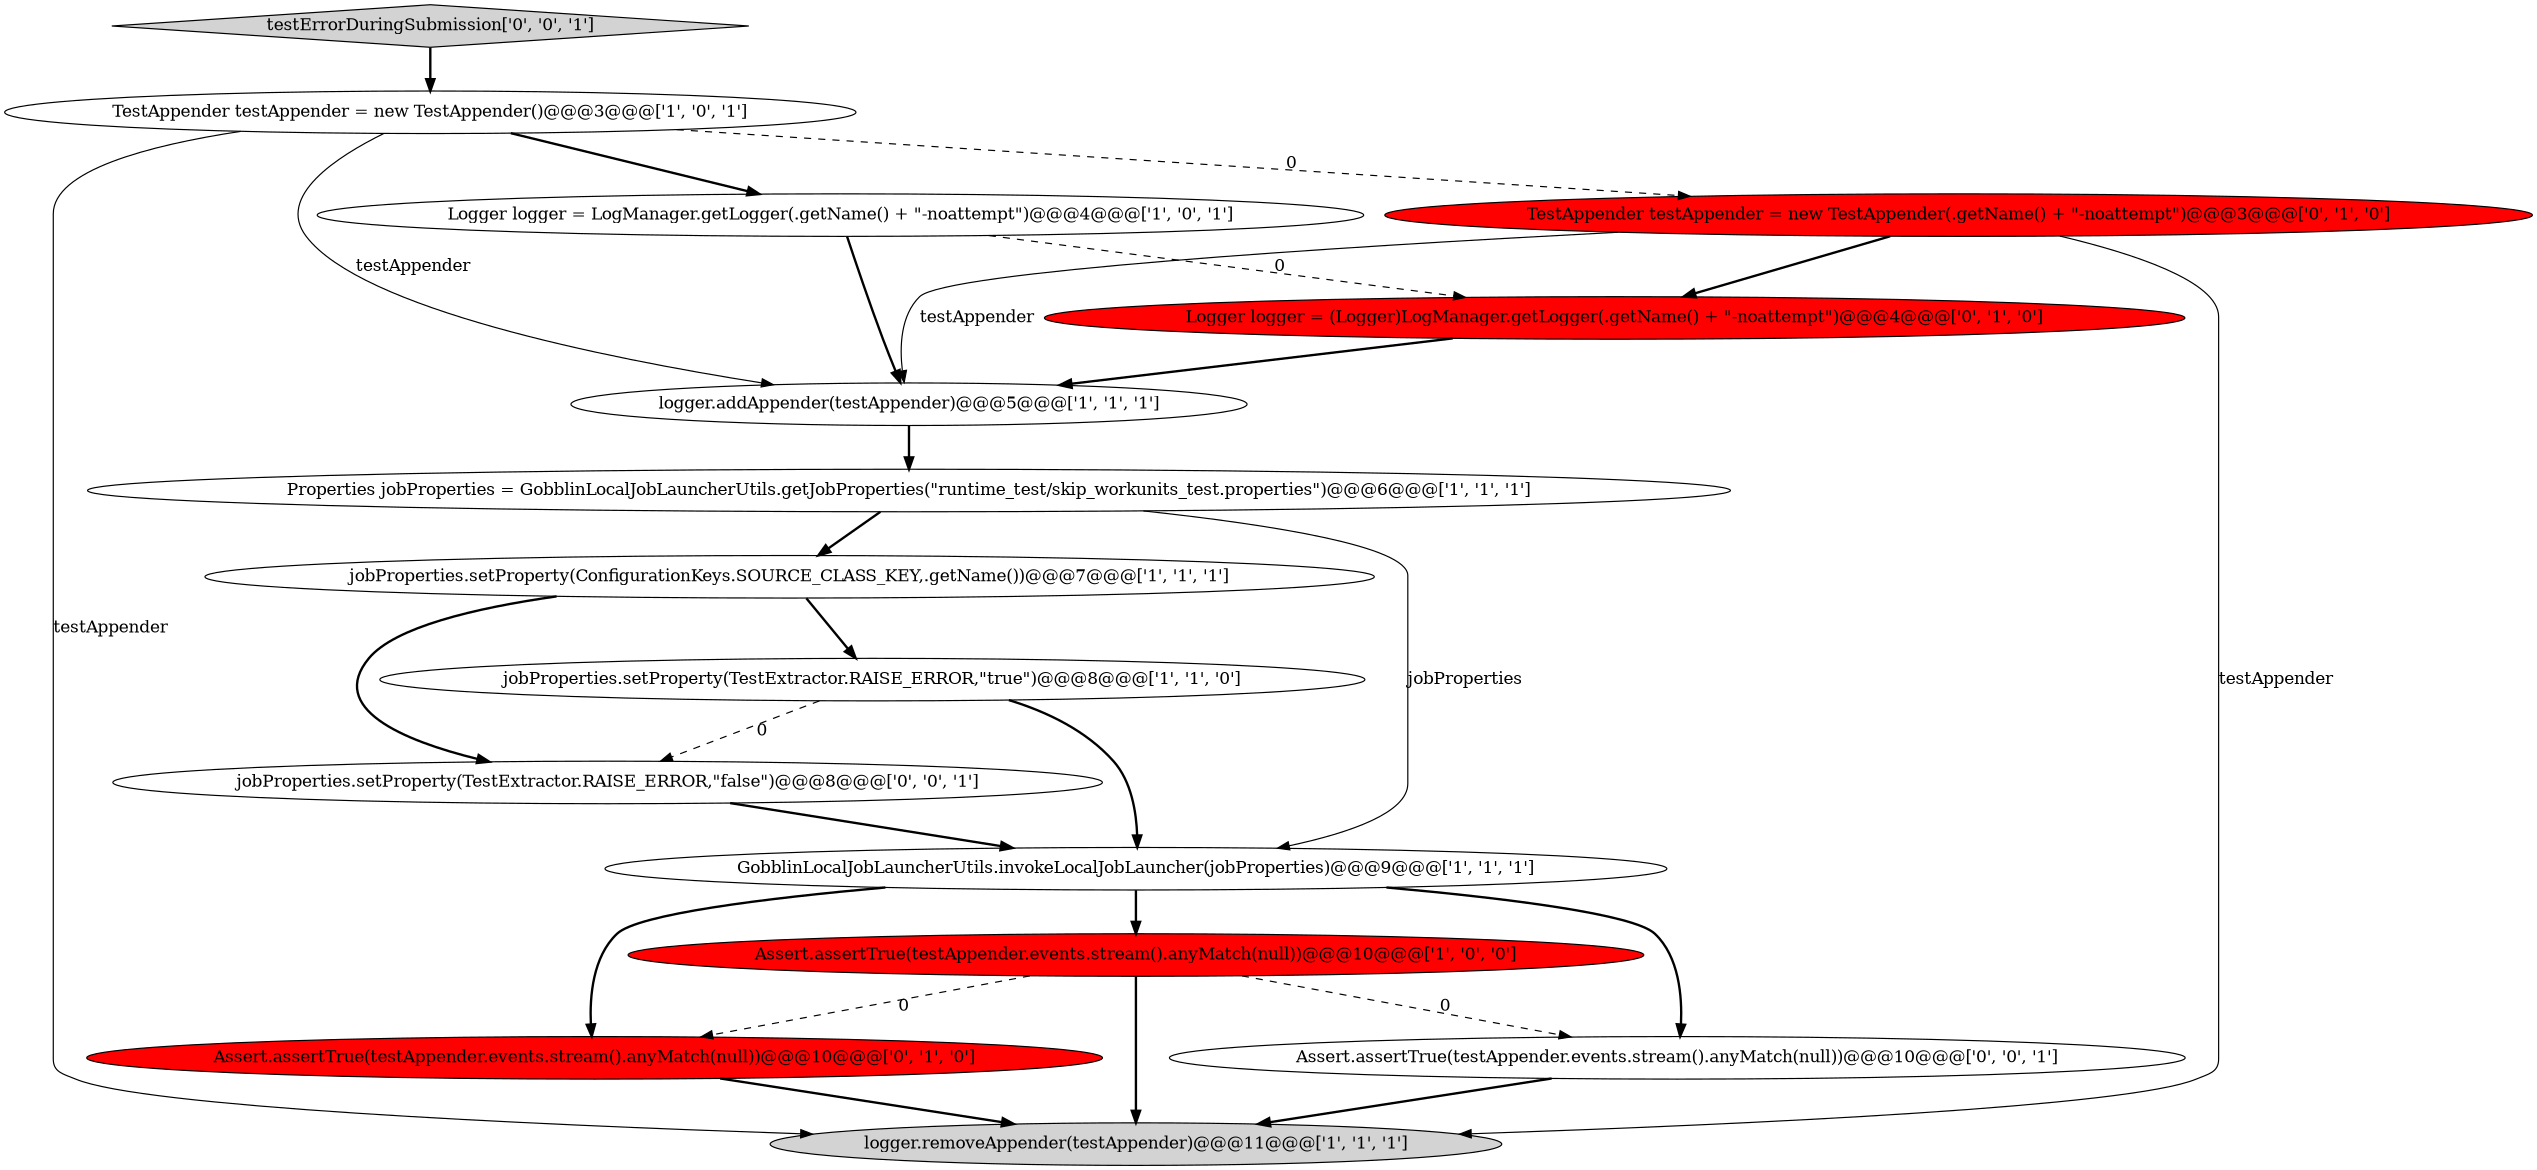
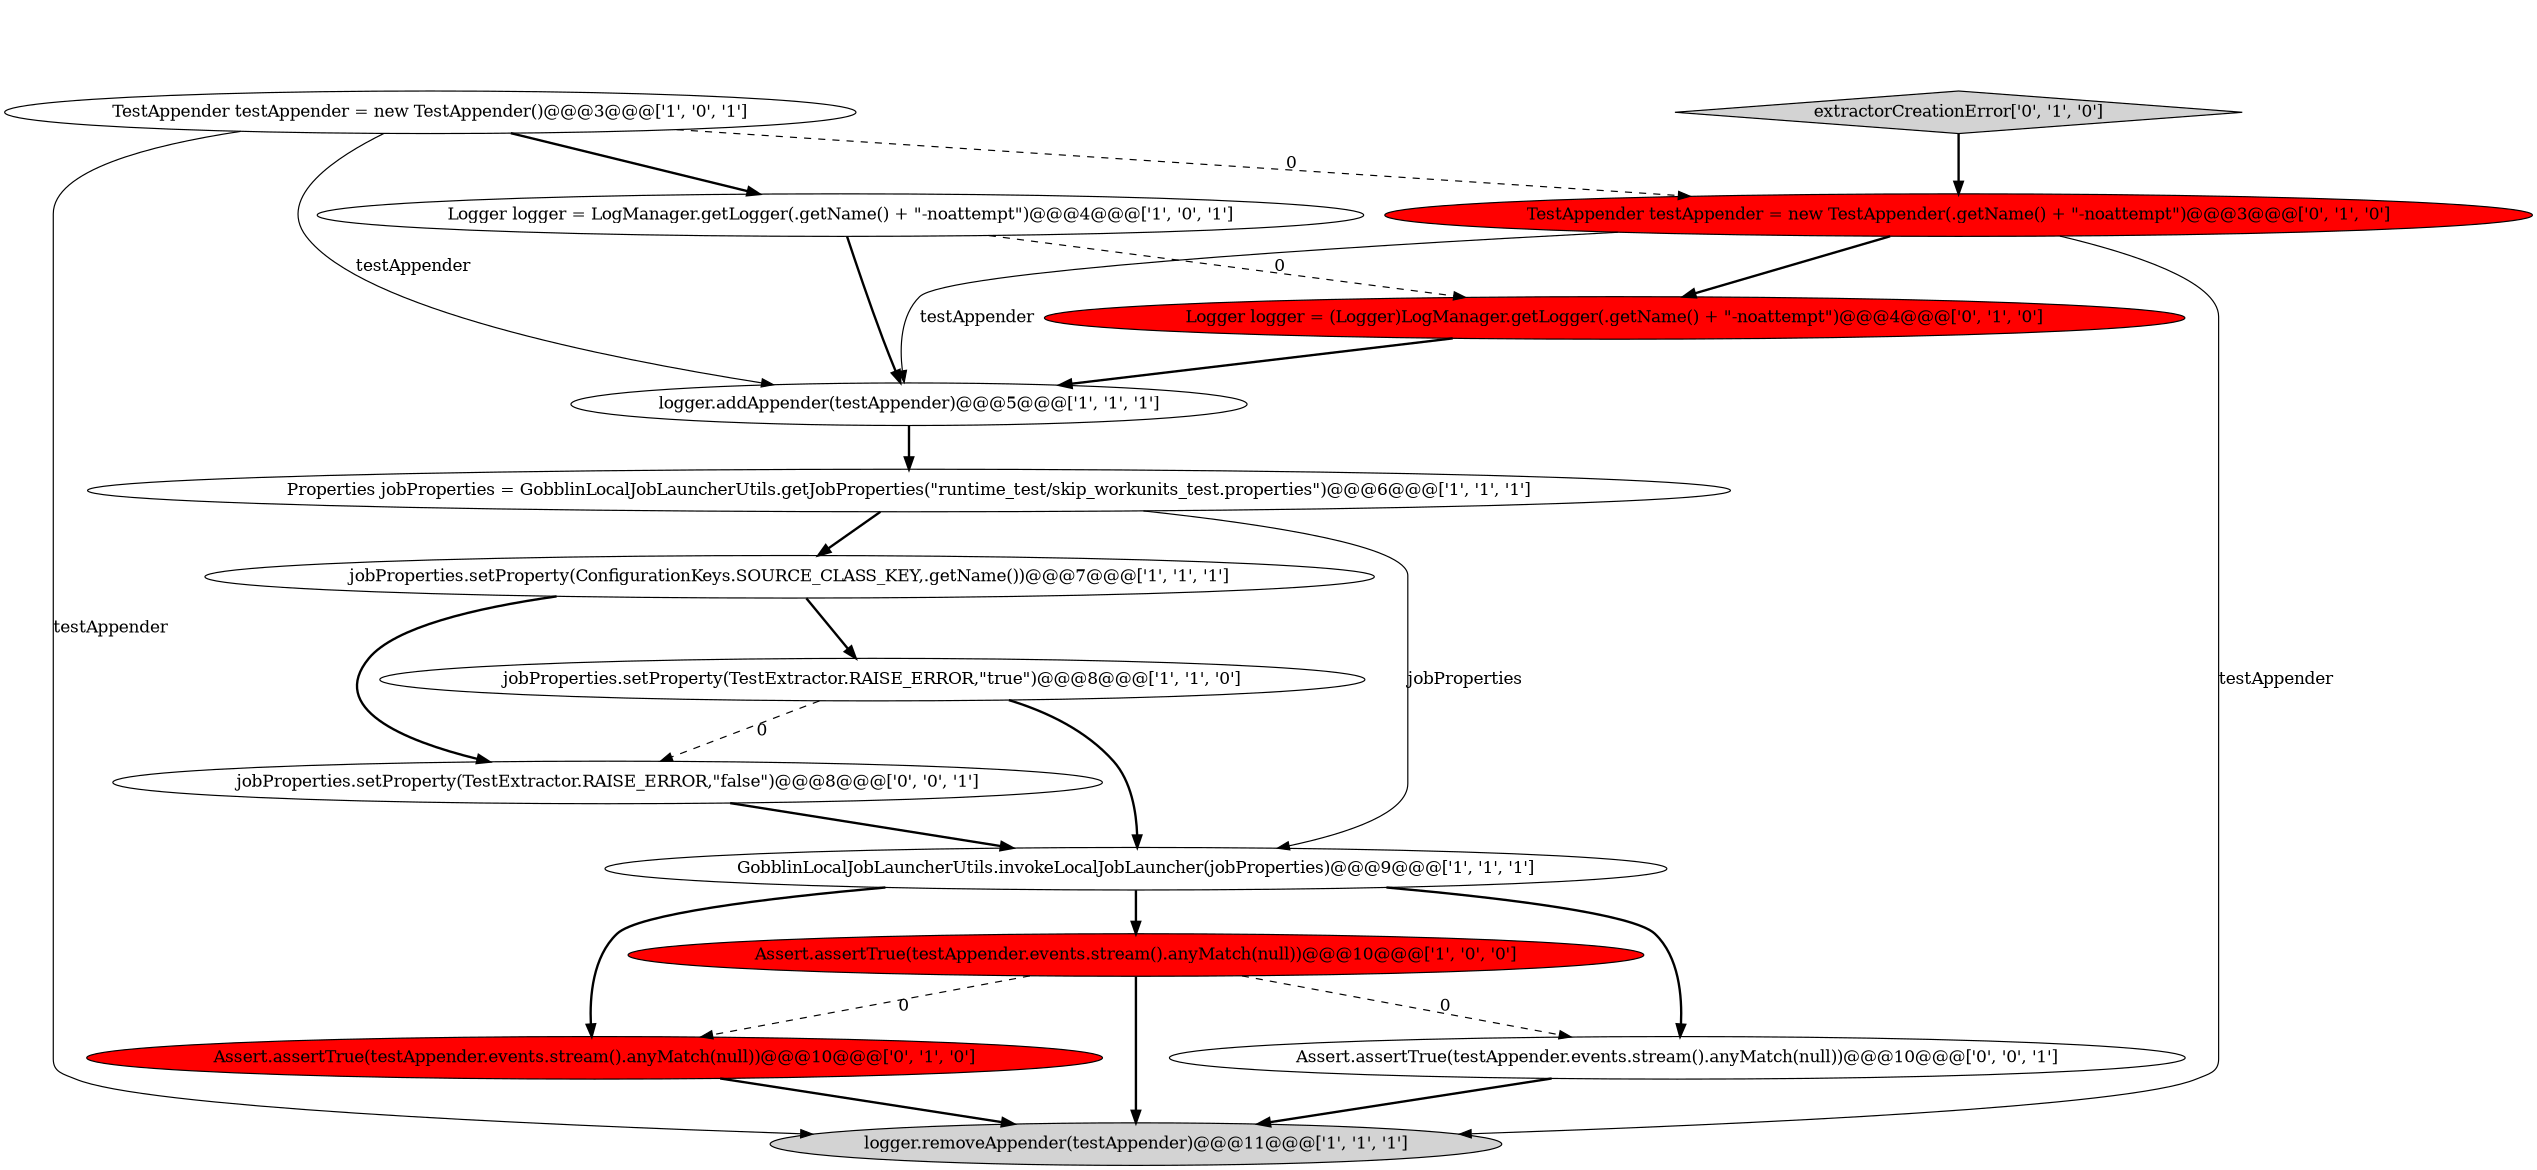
node "testErrorDuringSubmission['0', '0', '1']": removed
node "extractorCreationError['0', '1', '0']": added
